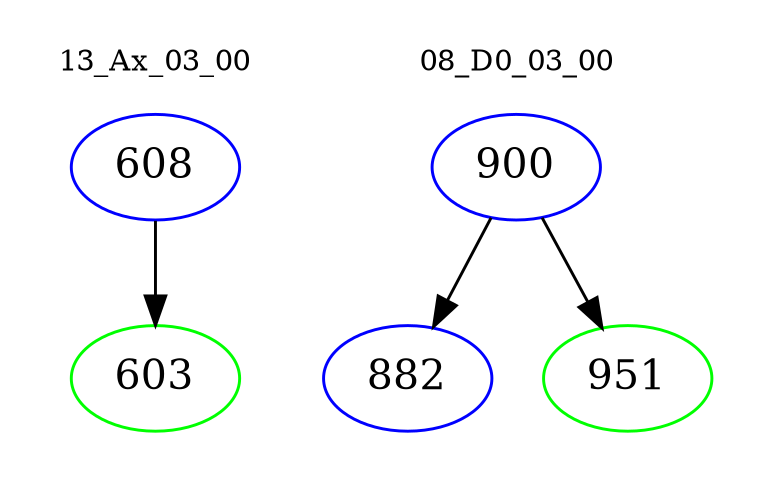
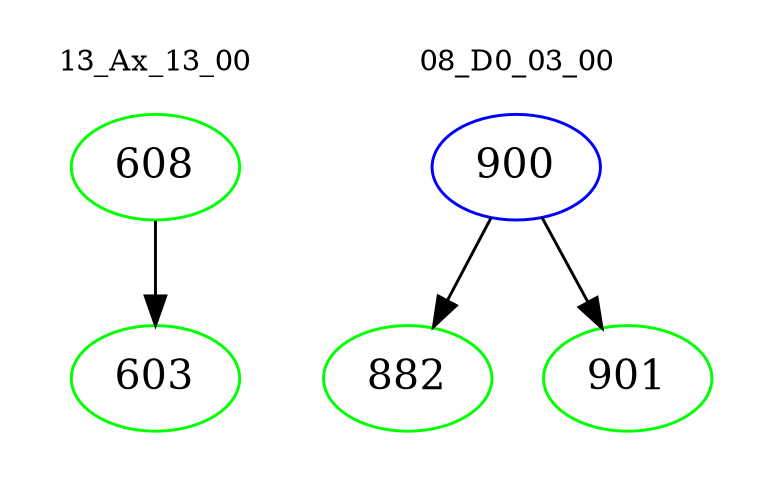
cluster "13_Ax_03_00": label "13_Ax_03_00" -> "13_Ax_13_00"
node "608": color blue -> green
node "882": color blue -> green
node "951": label "951" -> "901"
